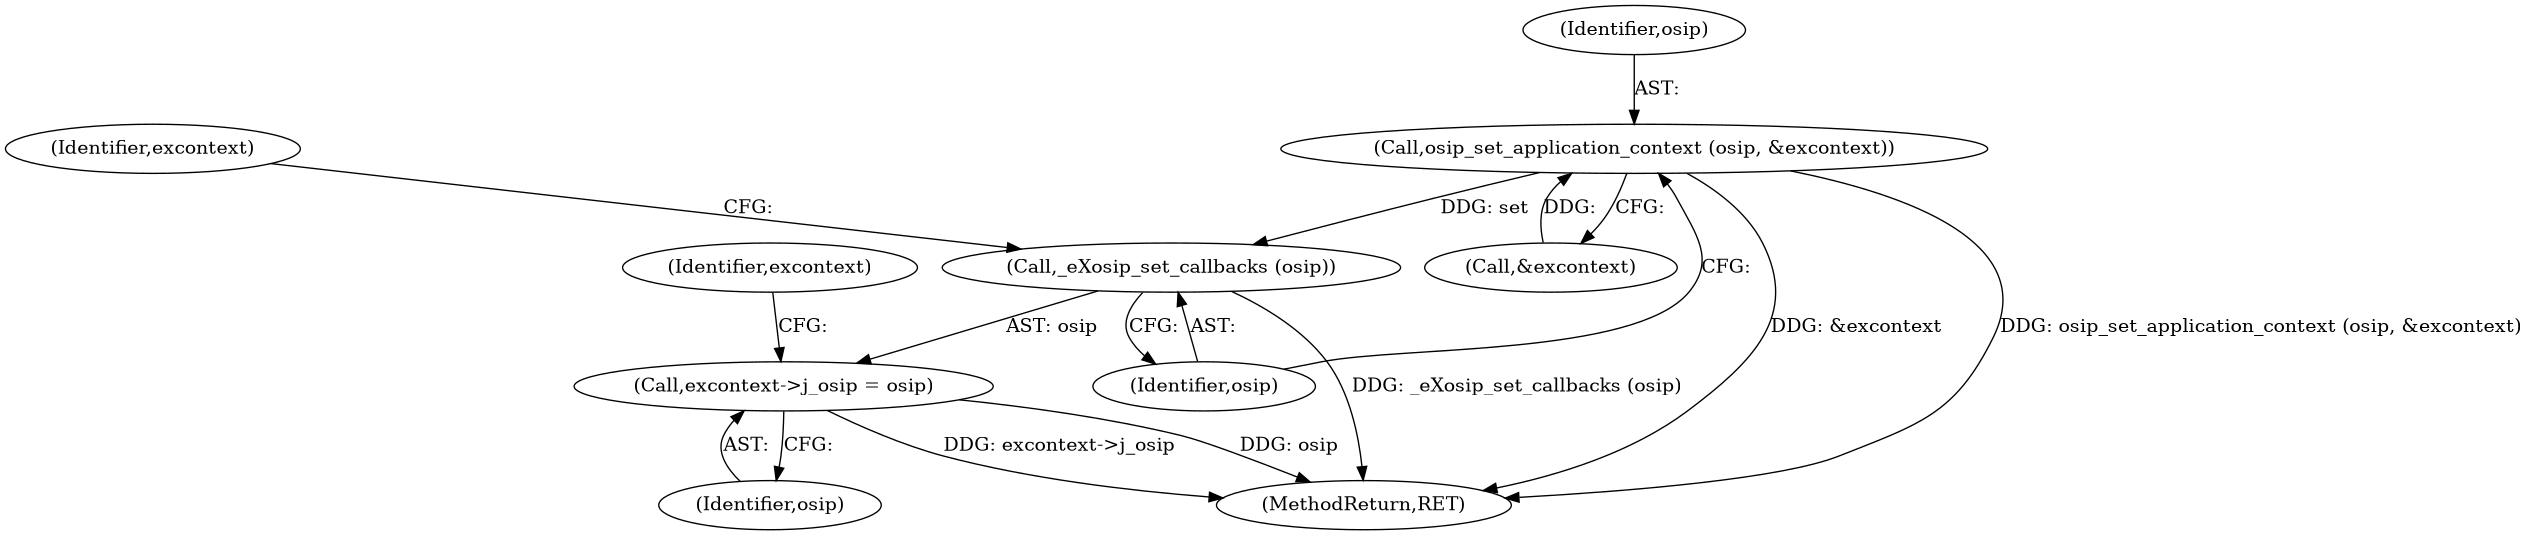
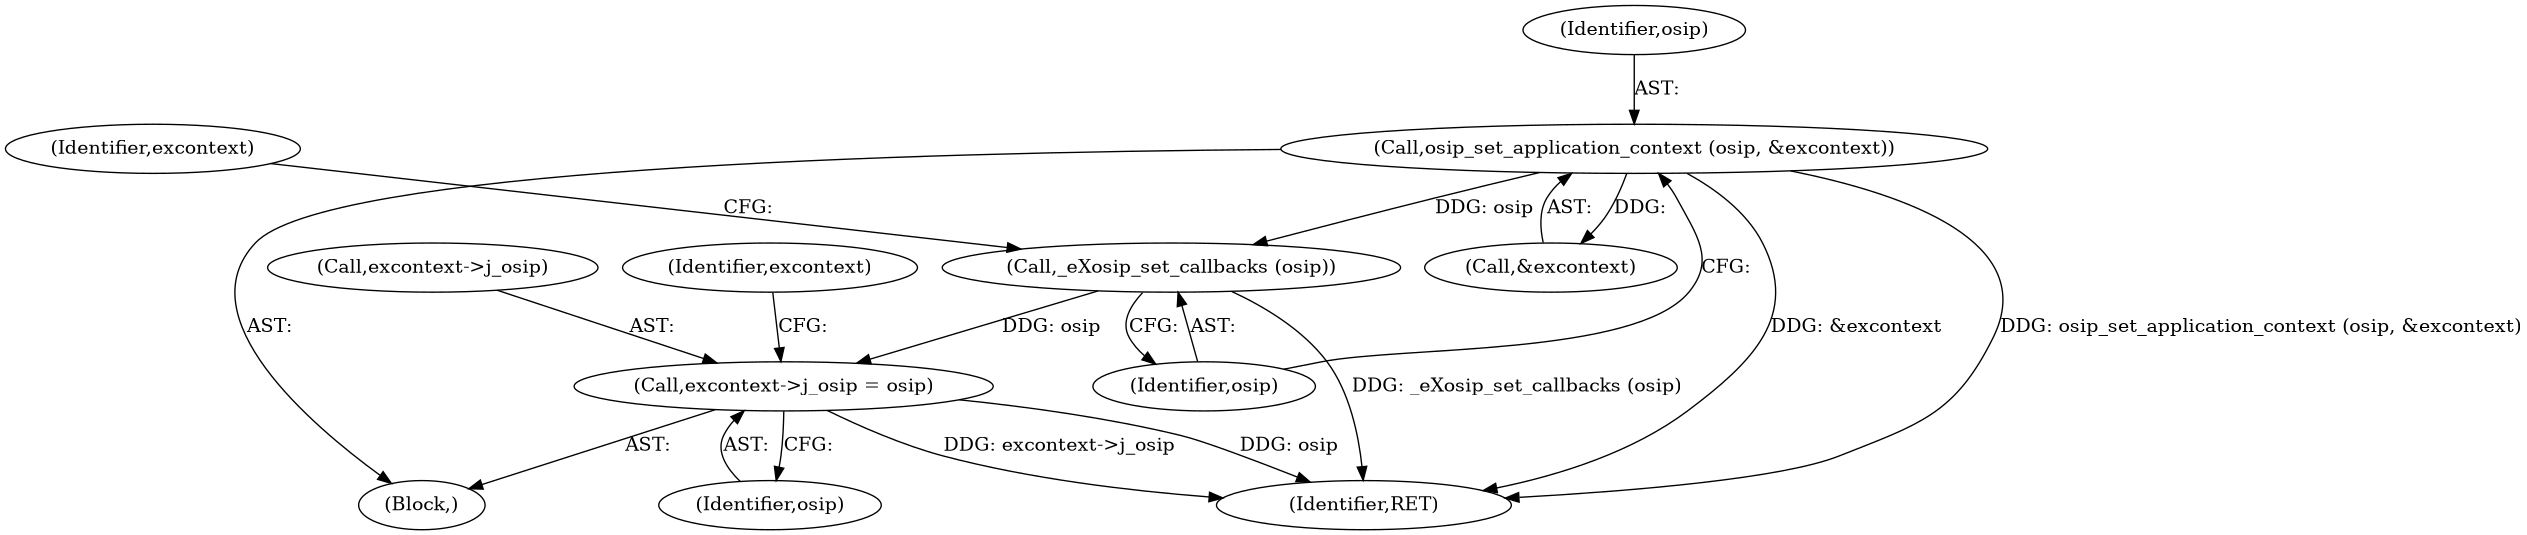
edge "(Call,osip_set_application_context (osip, &excontext))" -> "(Call,_eXosip_set_callbacks (osip))": label "DDG: set" -> "DDG: osip"
edge "(Call,&excontext)" -> "(Call,osip_set_application_context (osip, &excontext))": label "DDG: " -> "AST: "
edge "(Call,osip_set_application_context (osip, &excontext))" -> "(Call,&excontext)": label "CFG: " -> "DDG: "
node "(Call,excontext->j_osip)": added
edge "(Call,_eXosip_set_callbacks (osip))" -> "(Call,excontext->j_osip = osip)": label "AST: osip" -> "DDG: osip"
node "(Block,)": added
node "(MethodReturn,RET)": label "(MethodReturn,RET)" -> "(Identifier,RET)"
